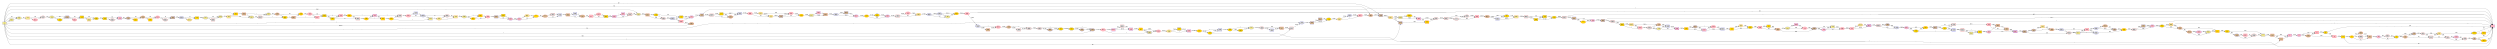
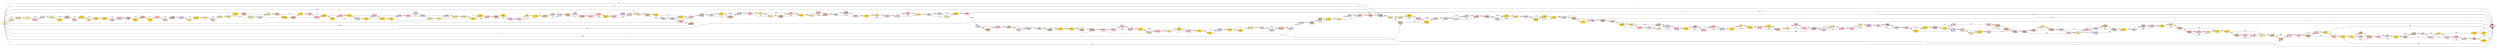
node "6405": fillcolor gold -> khaki
